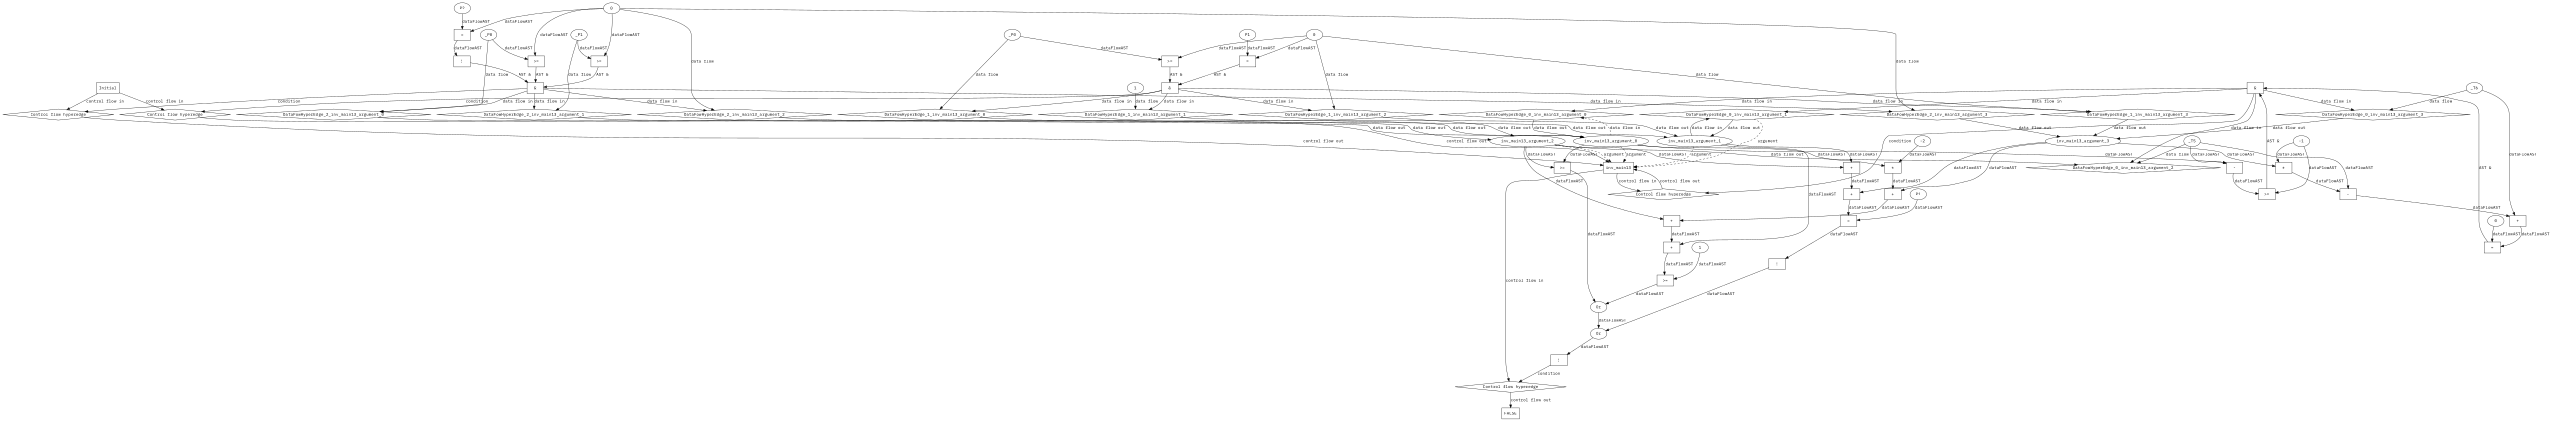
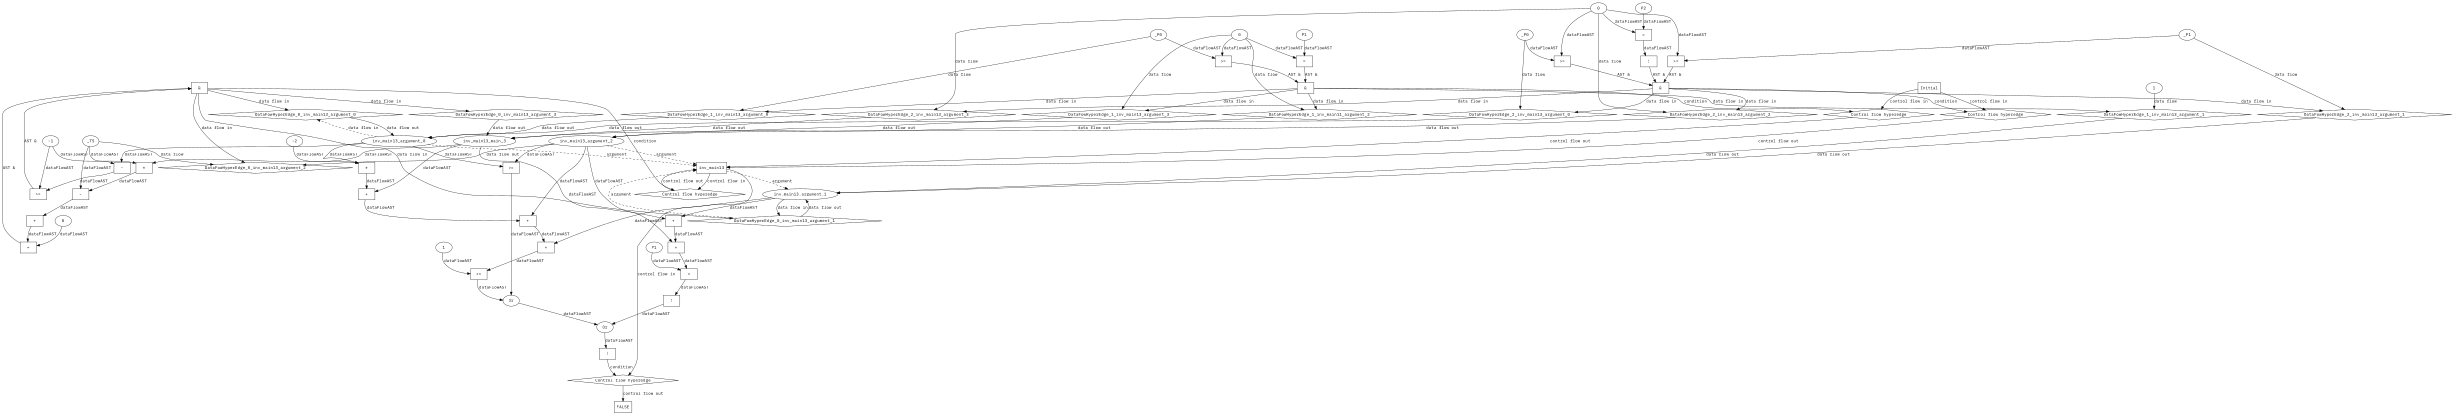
node "_T6": removed
node "DataFowHyperEdge_1_inv_main13_argument_2": label "DataFowHyperEdge_1_inv_main13_argument_2" -> "DataFowHyperEdge_1_inv_main11_argument_2"
node "inv_main13_argument_3": label "inv_main13_argument_3" -> "inv_main13_main_3"
edge "inv_main13_argument_1" -> "inv_main13": reversed
